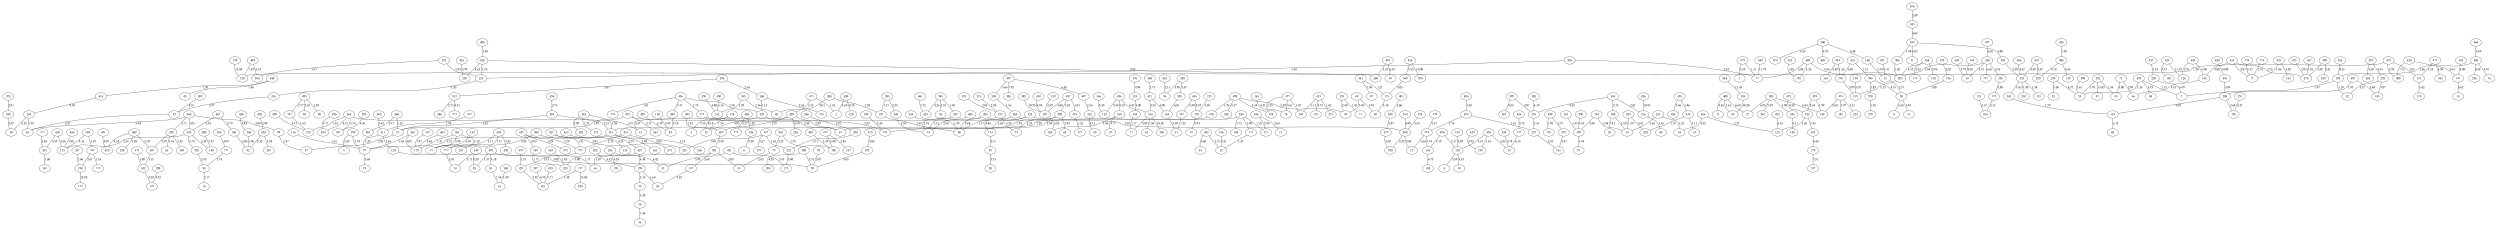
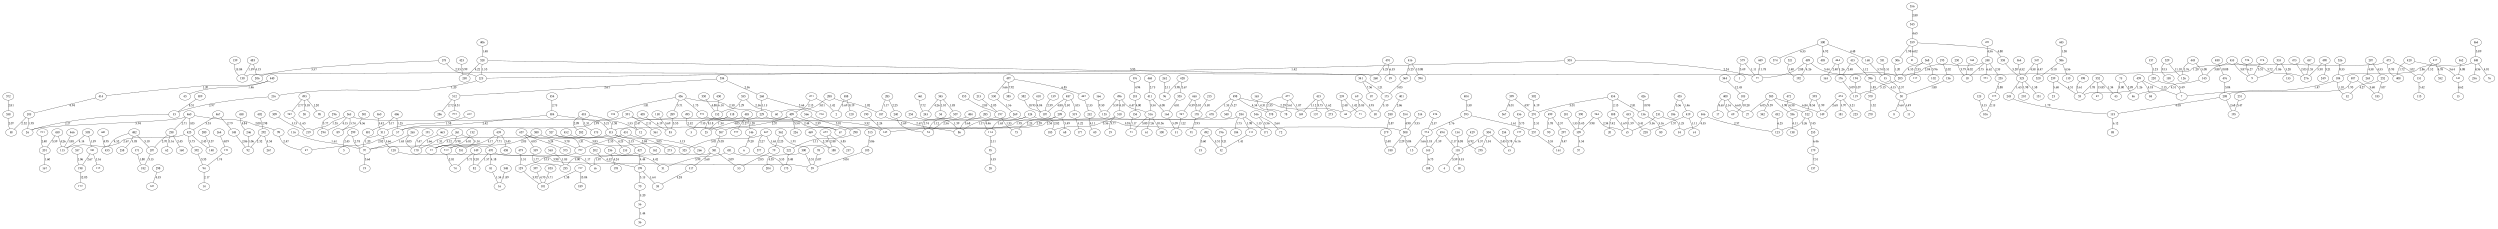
edge "182" -- "147": removed, label "4.30"
